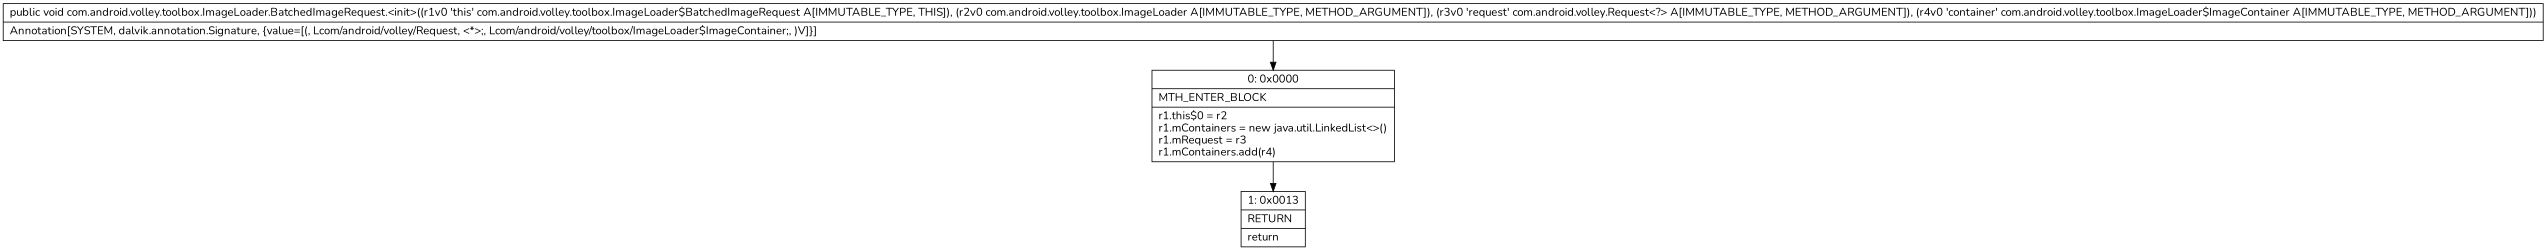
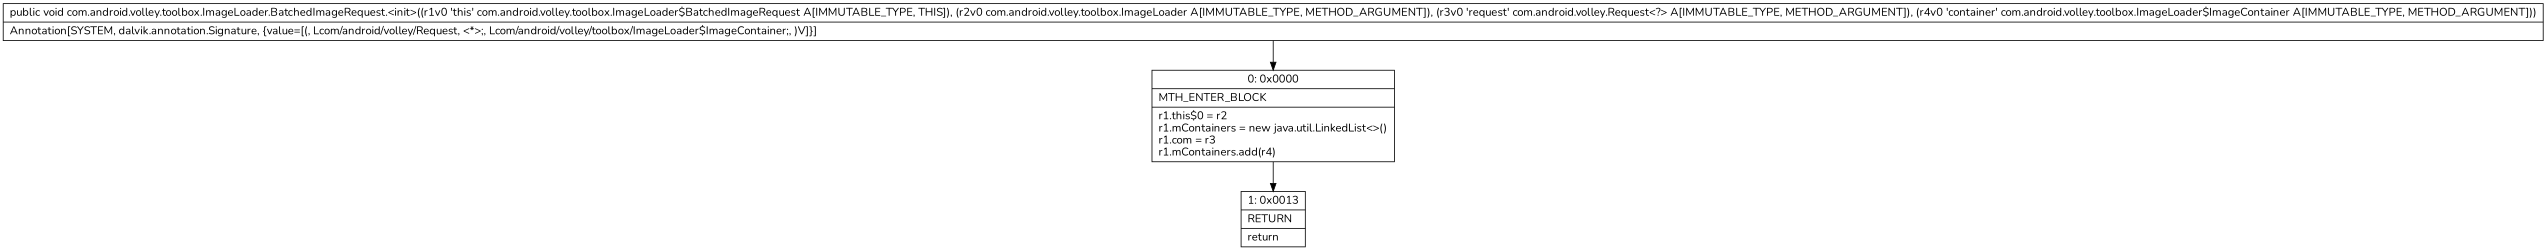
node "0: 0x0000": text "r1.mRequest = r3" -> "r1.com = r3"
